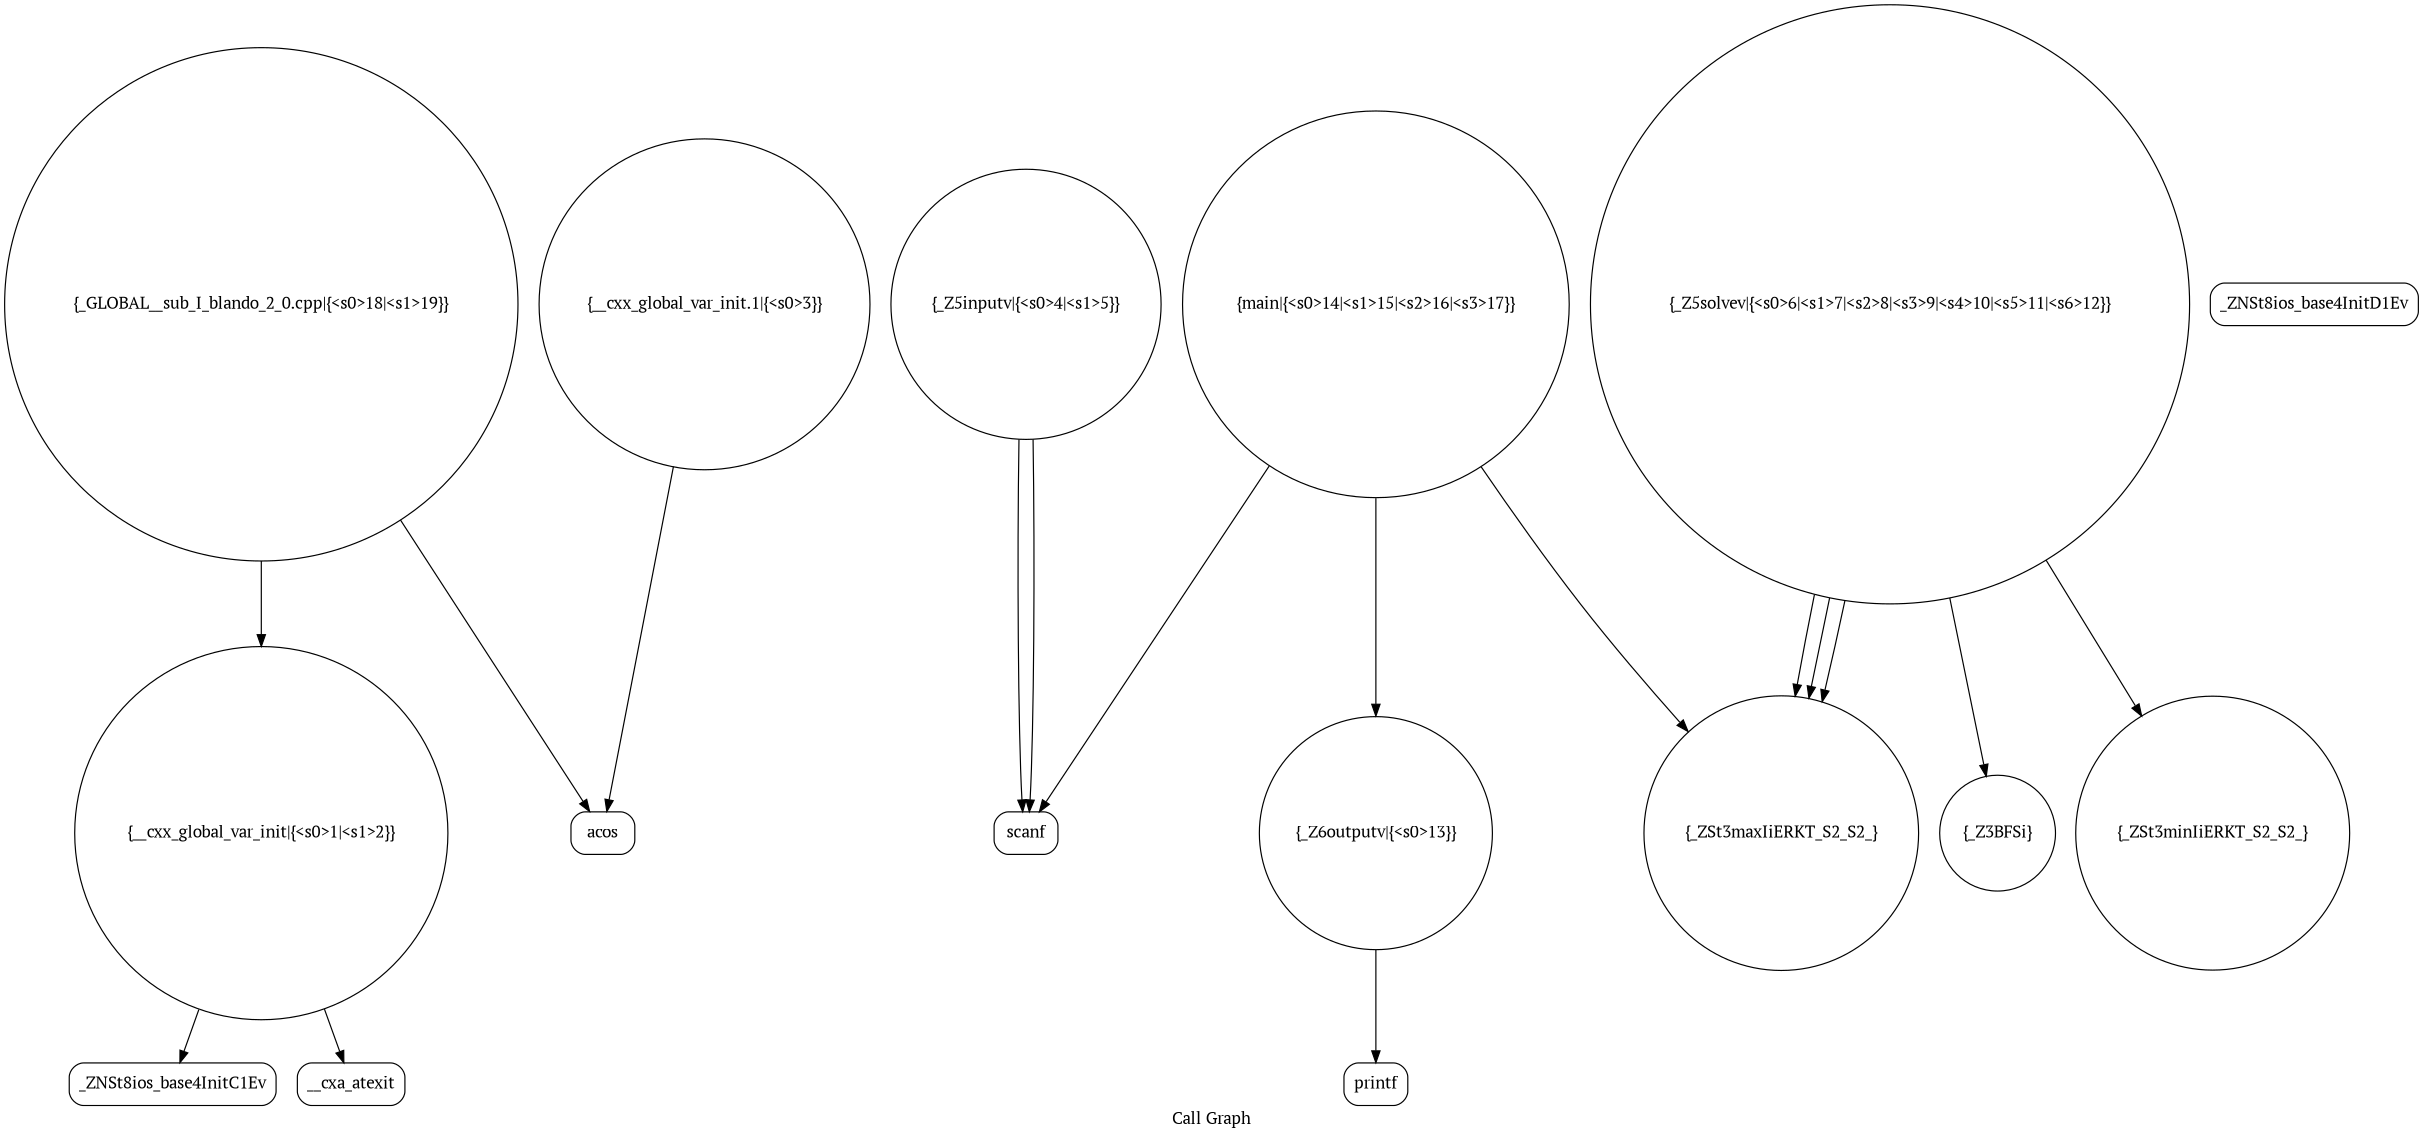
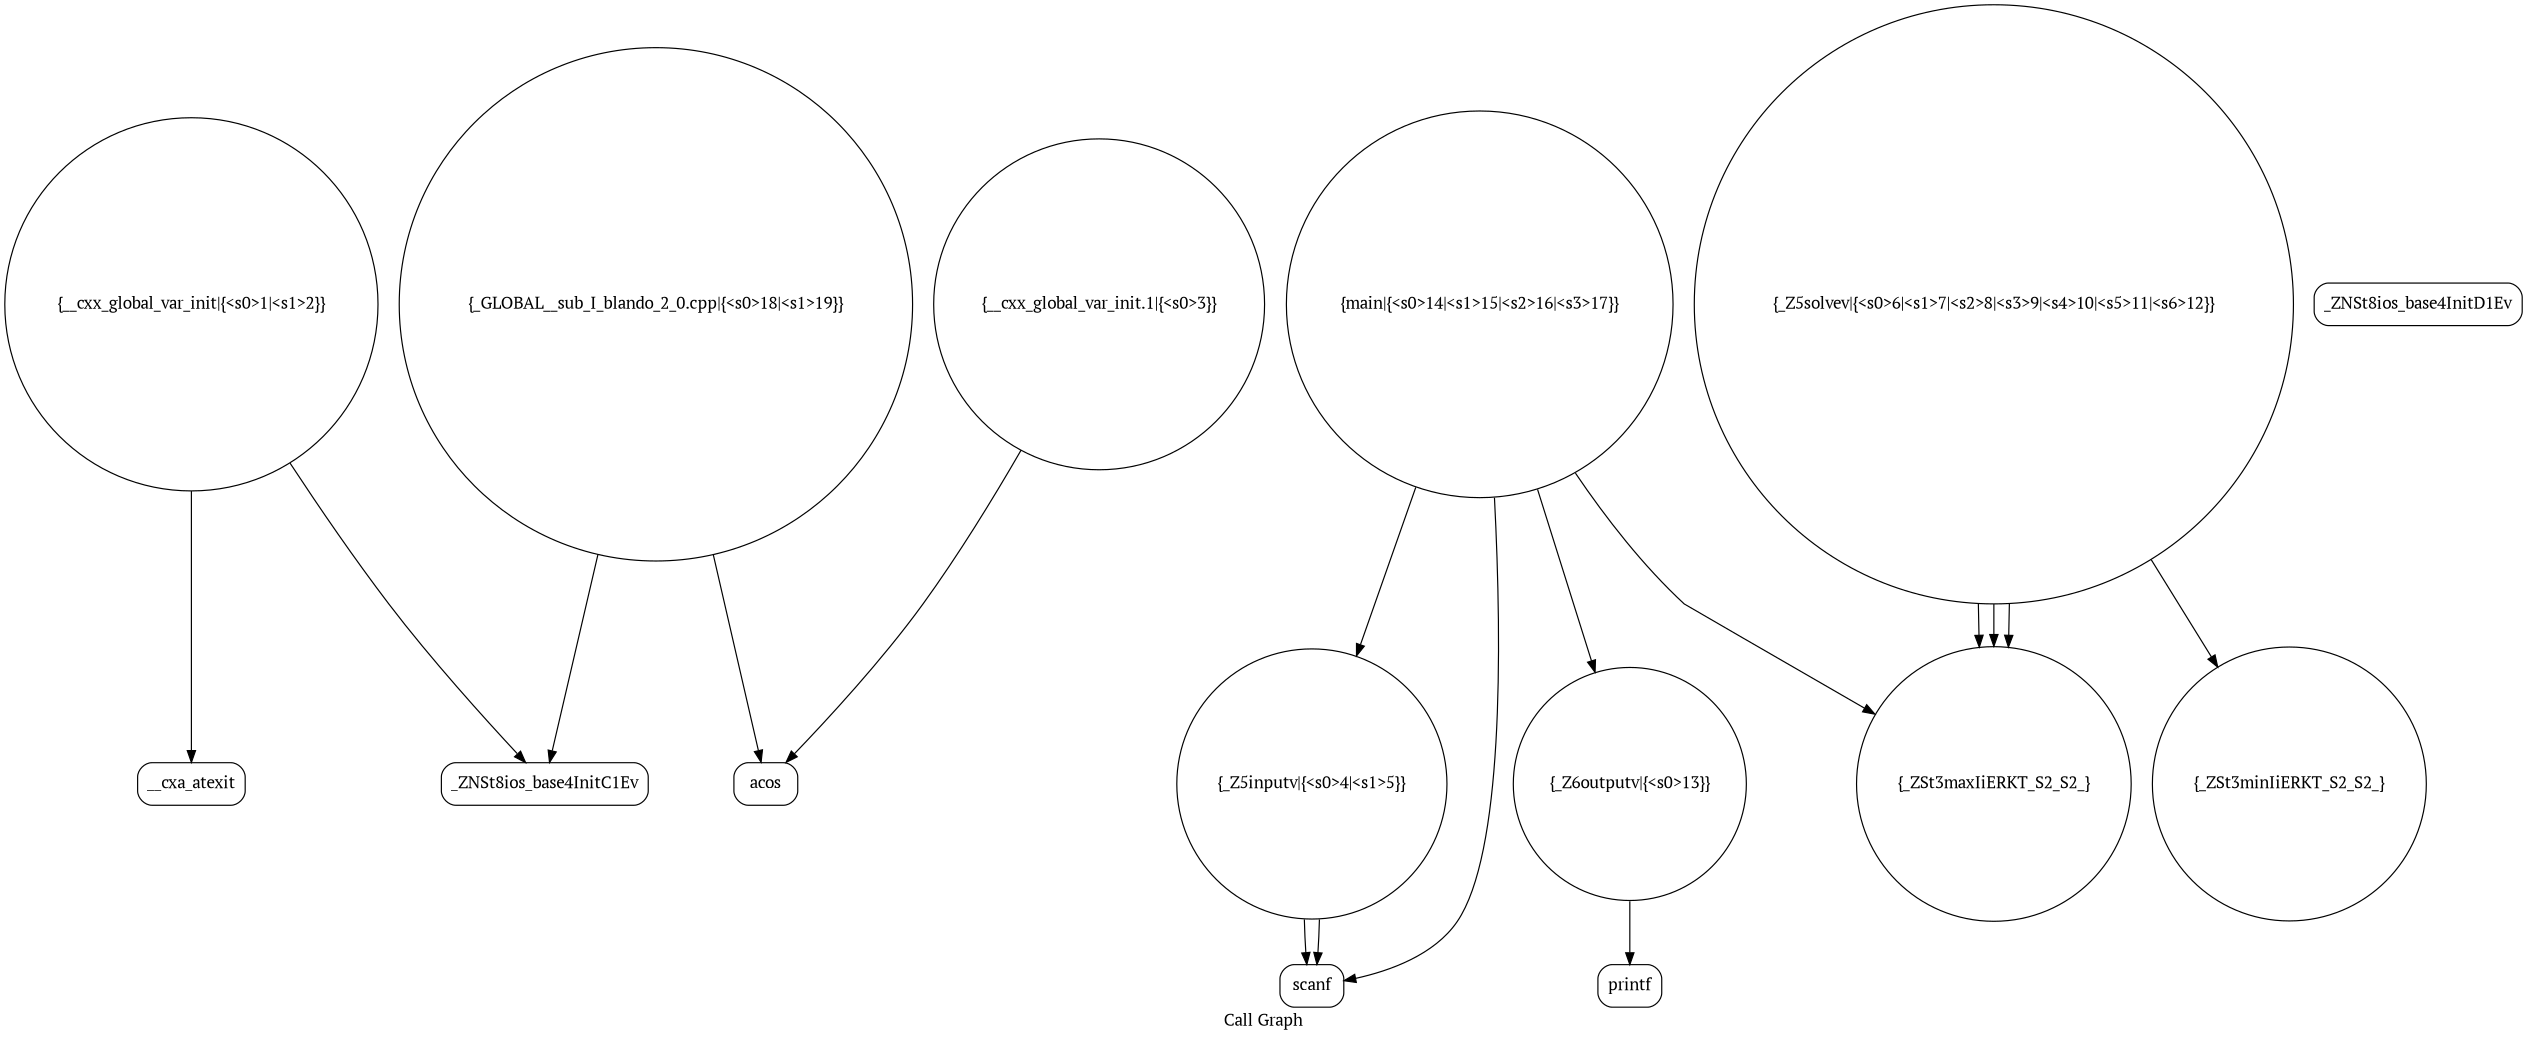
edge "{main|{<s0>14|<s1>15|<s2>16|<s3>17}}" -> "{_Z5inputv|{<s0>4|<s1>5}}": added
edge "{_GLOBAL__sub_I_blando_2_0.cpp|{<s0>18|<s1>19}}" -> "{__cxx_global_var_init|{<s0>1|<s1>2}}": now "{_GLOBAL__sub_I_blando_2_0.cpp|{<s0>18|<s1>19}}" -> "_ZNSt8ios_base4InitC1Ev"
node "{_Z3BFSi}": removed
